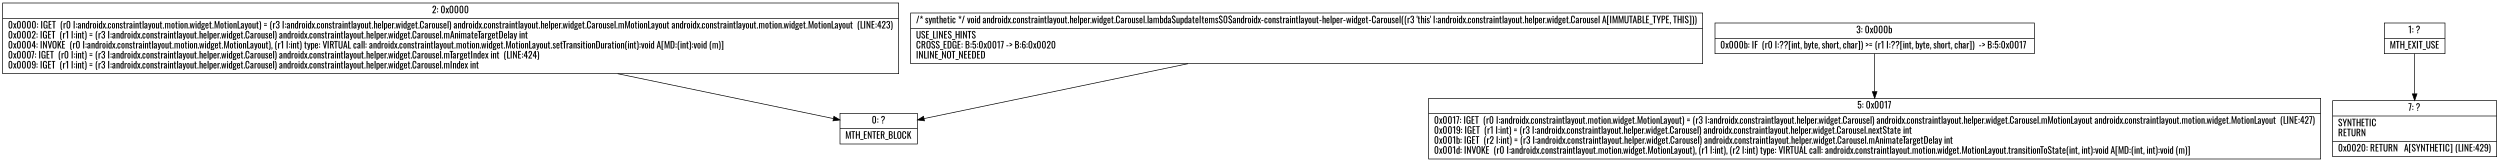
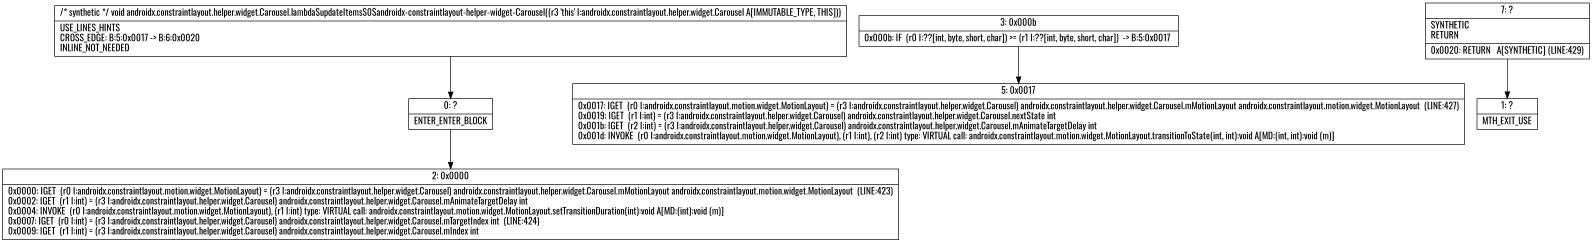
edge "1: ?" -> "7: ?": reversed
edge "2: 0x0000" -> "0: ?": reversed
node "0: ?": text "MTH_ENTER_BLOCK" -> "ENTER_ENTER_BLOCK"
